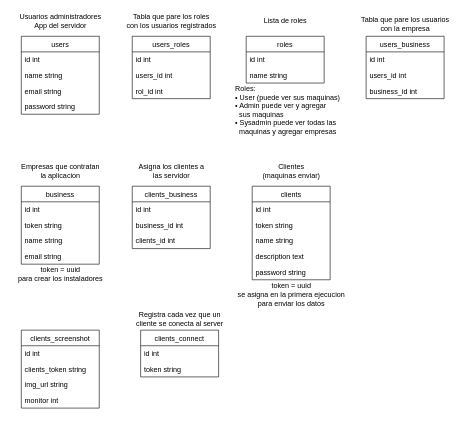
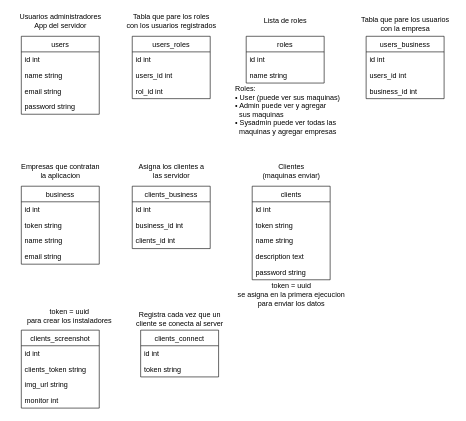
node "token = uuid para crear los instaladores": moved (60, 275) -> (69, 317)
